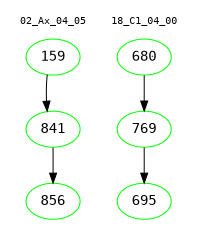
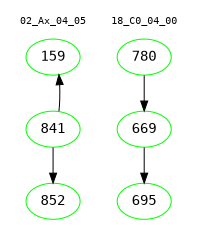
cluster "18_C1_04_00": label "18_C1_04_00" -> "18_C0_04_00"
node "680": label "680" -> "780"
edge "159" -> "841": reversed
node "769": label "769" -> "669"
node "856": label "856" -> "852"
